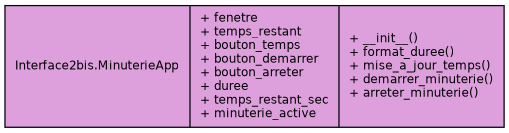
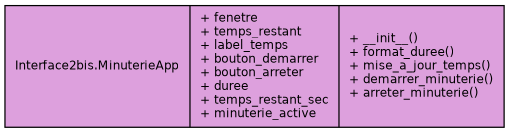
node "Interface2bis.MinuterieApp": text "+ bouton_temps" -> "+ label_temps"
